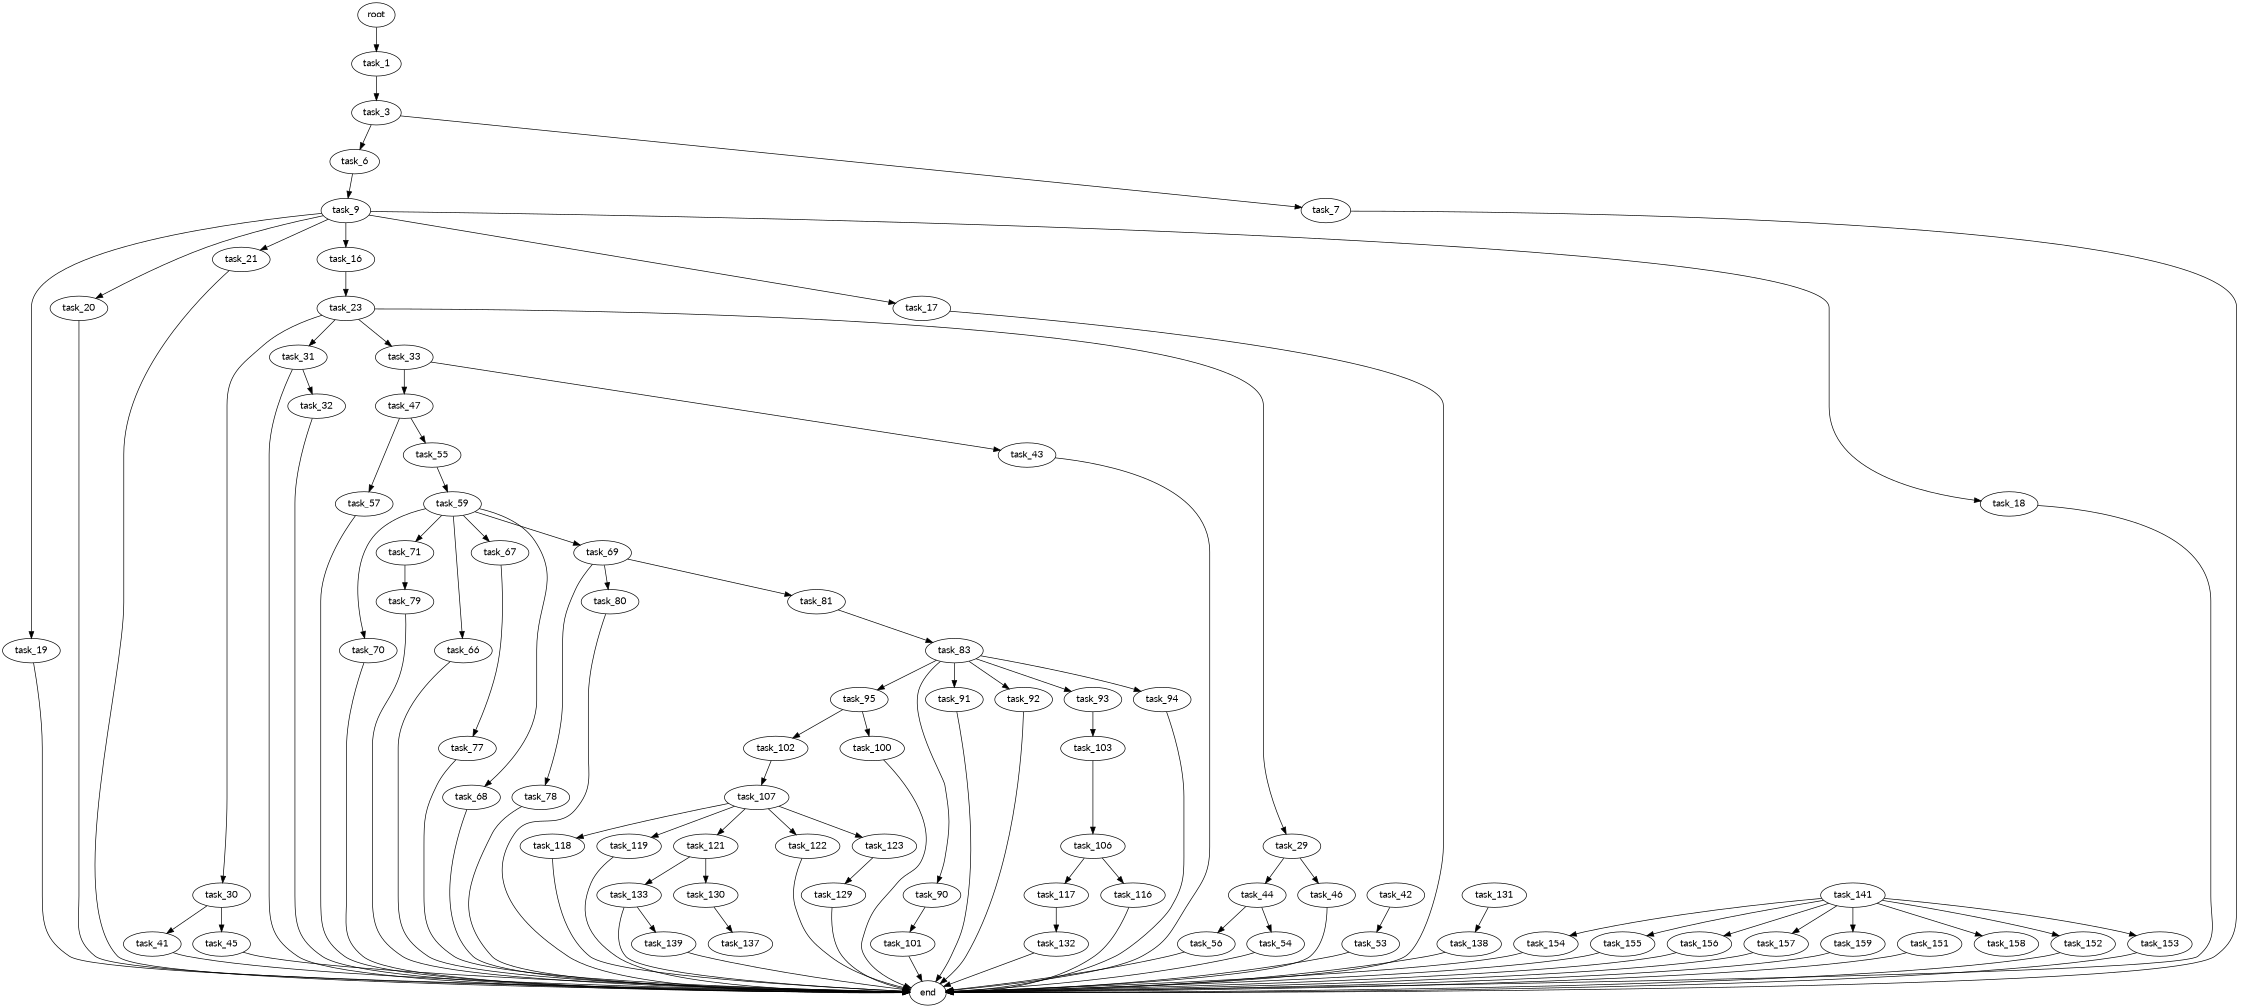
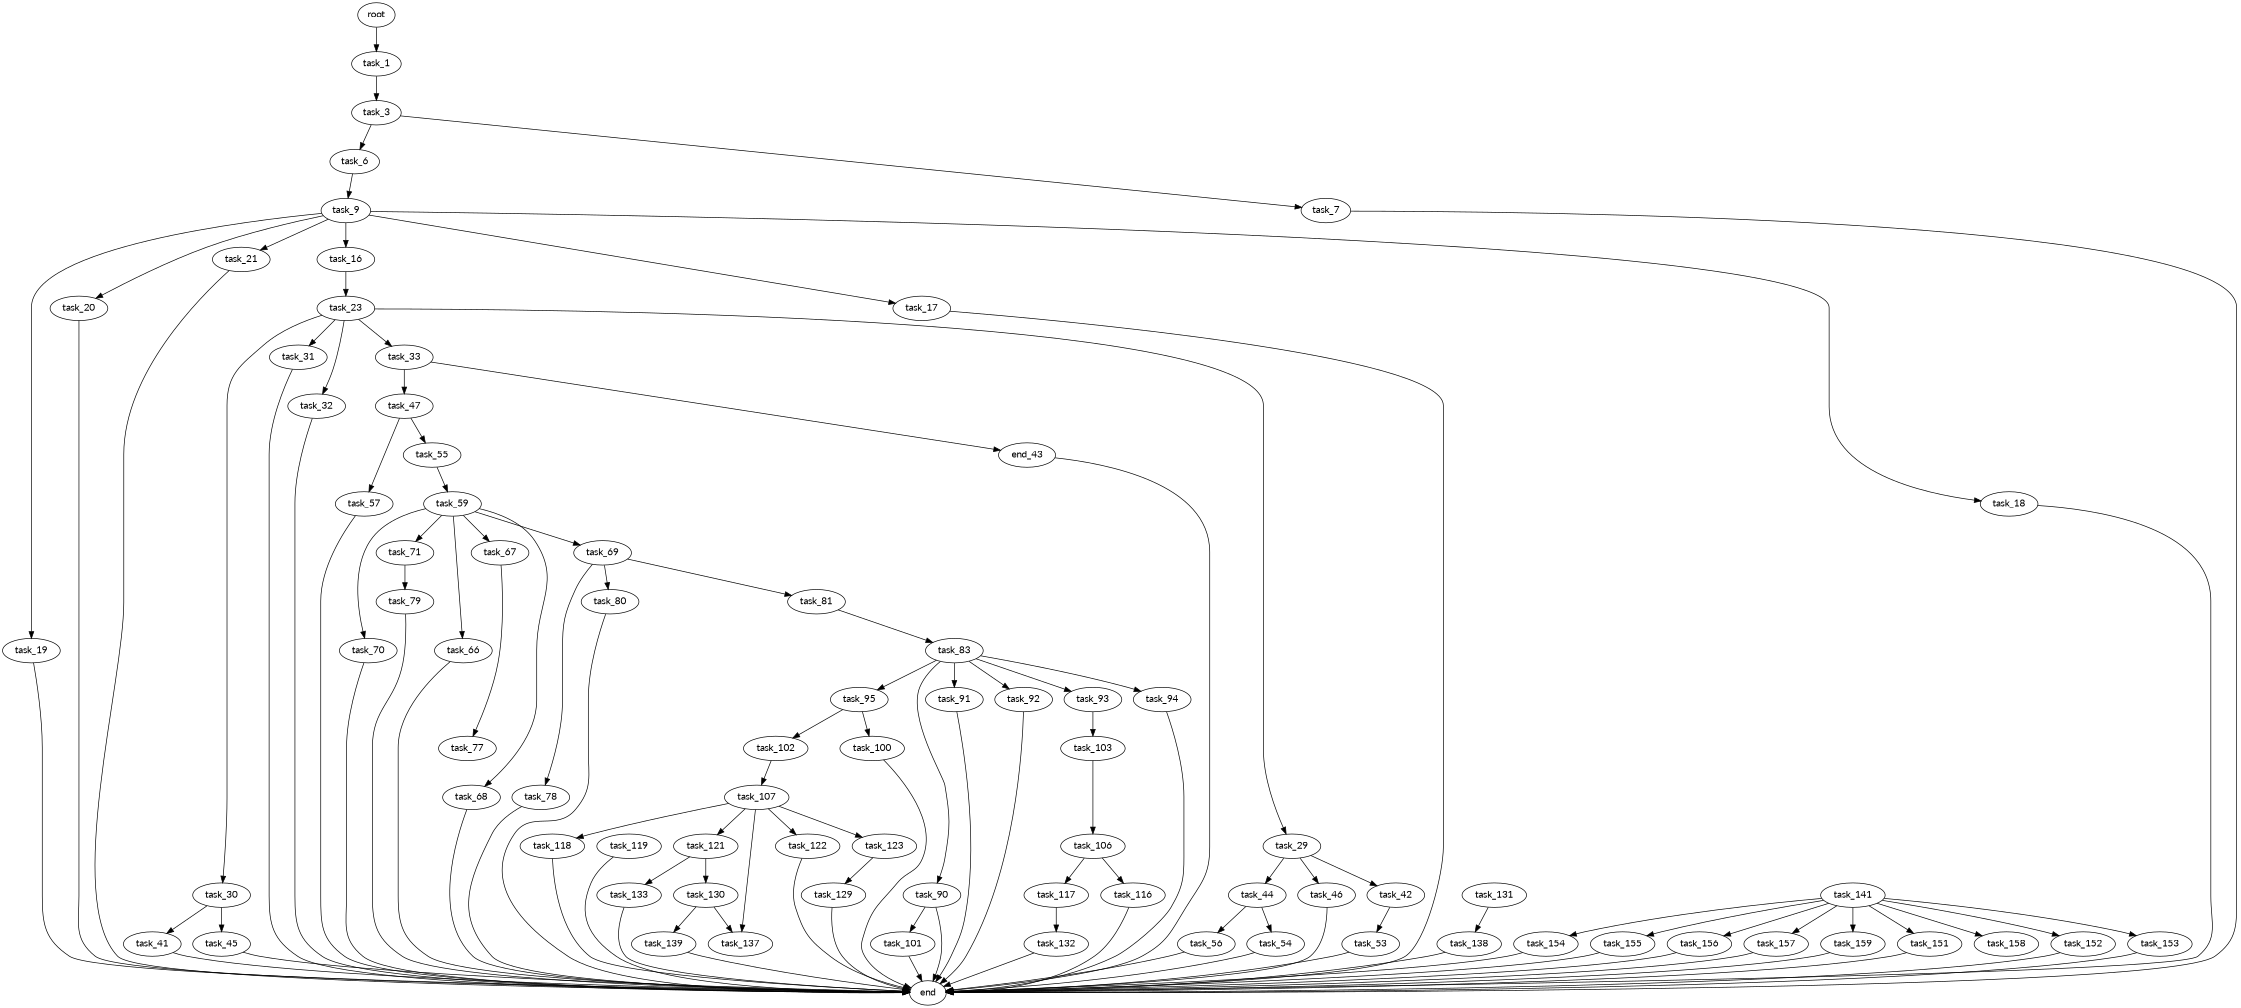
edge "task_31" -> "task_32": now "task_23" -> "task_32"
node "task_43": label "task_43" -> "end_43"
edge "task_107" -> "task_119": now "task_107" -> "task_137"
edge "task_29" -> "task_42": added
edge "task_133" -> "task_139": now "task_130" -> "task_139"
edge "task_141" -> "task_151": added
edge "task_77" -> "end": now "task_90" -> "end"
